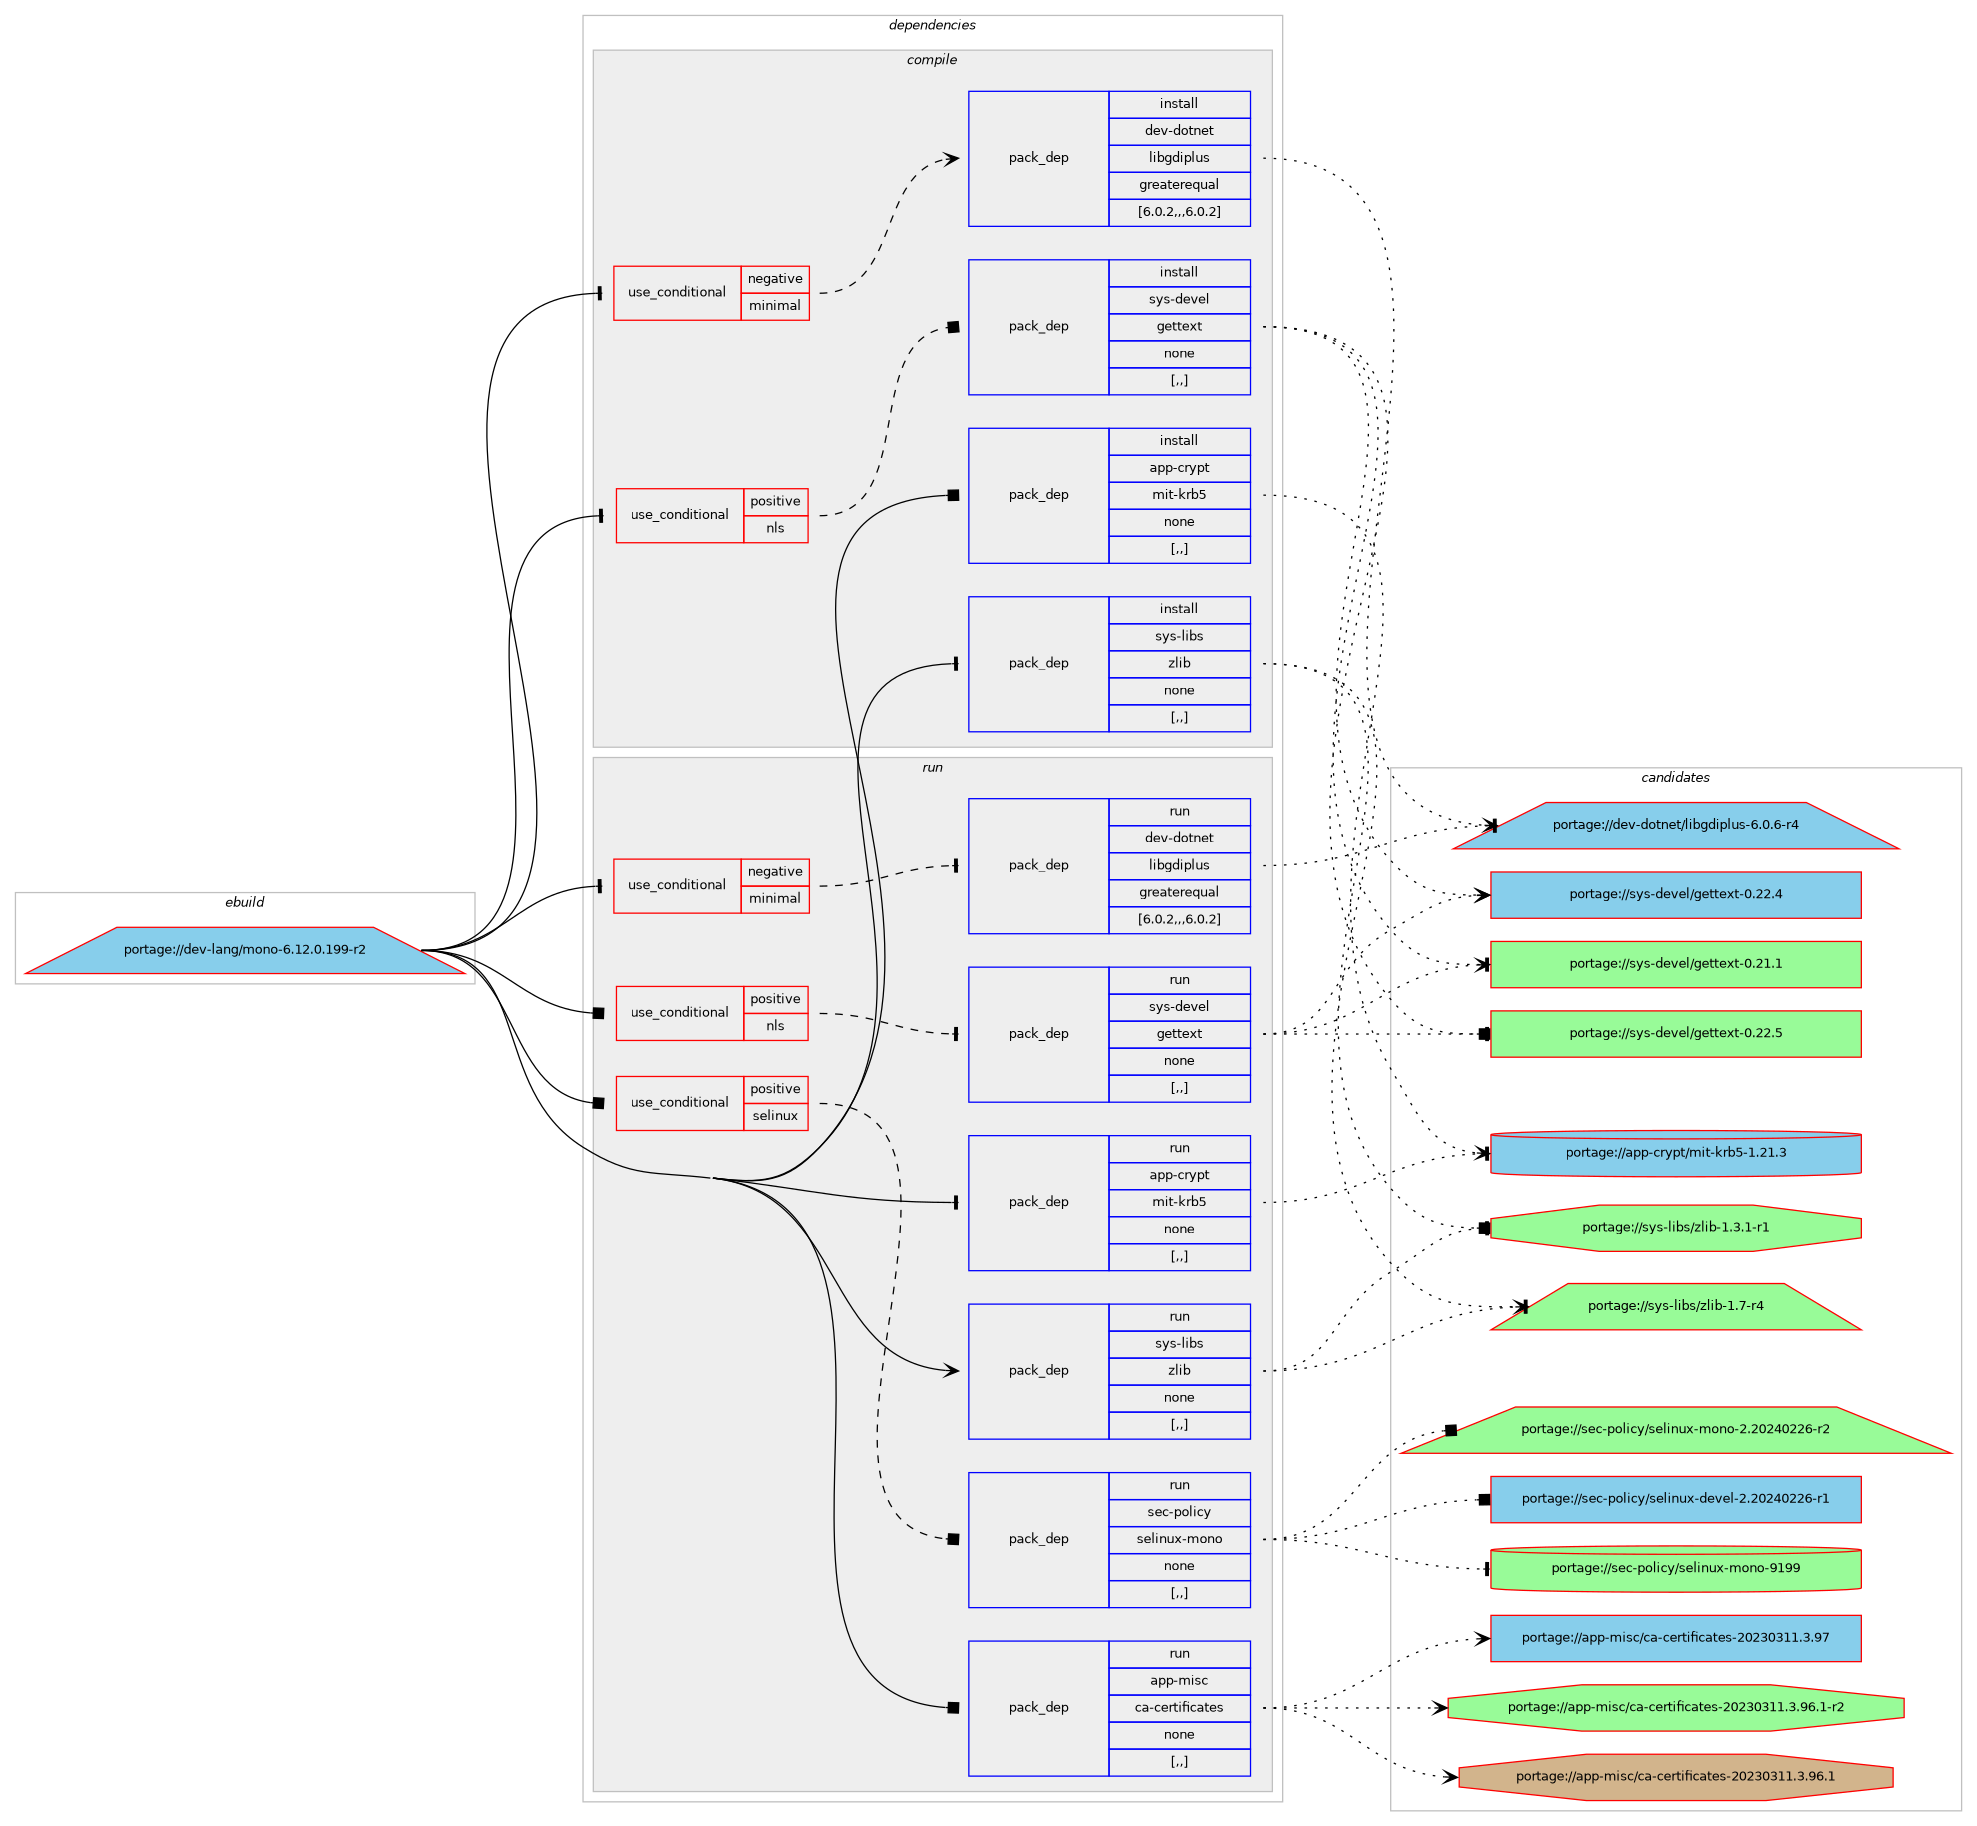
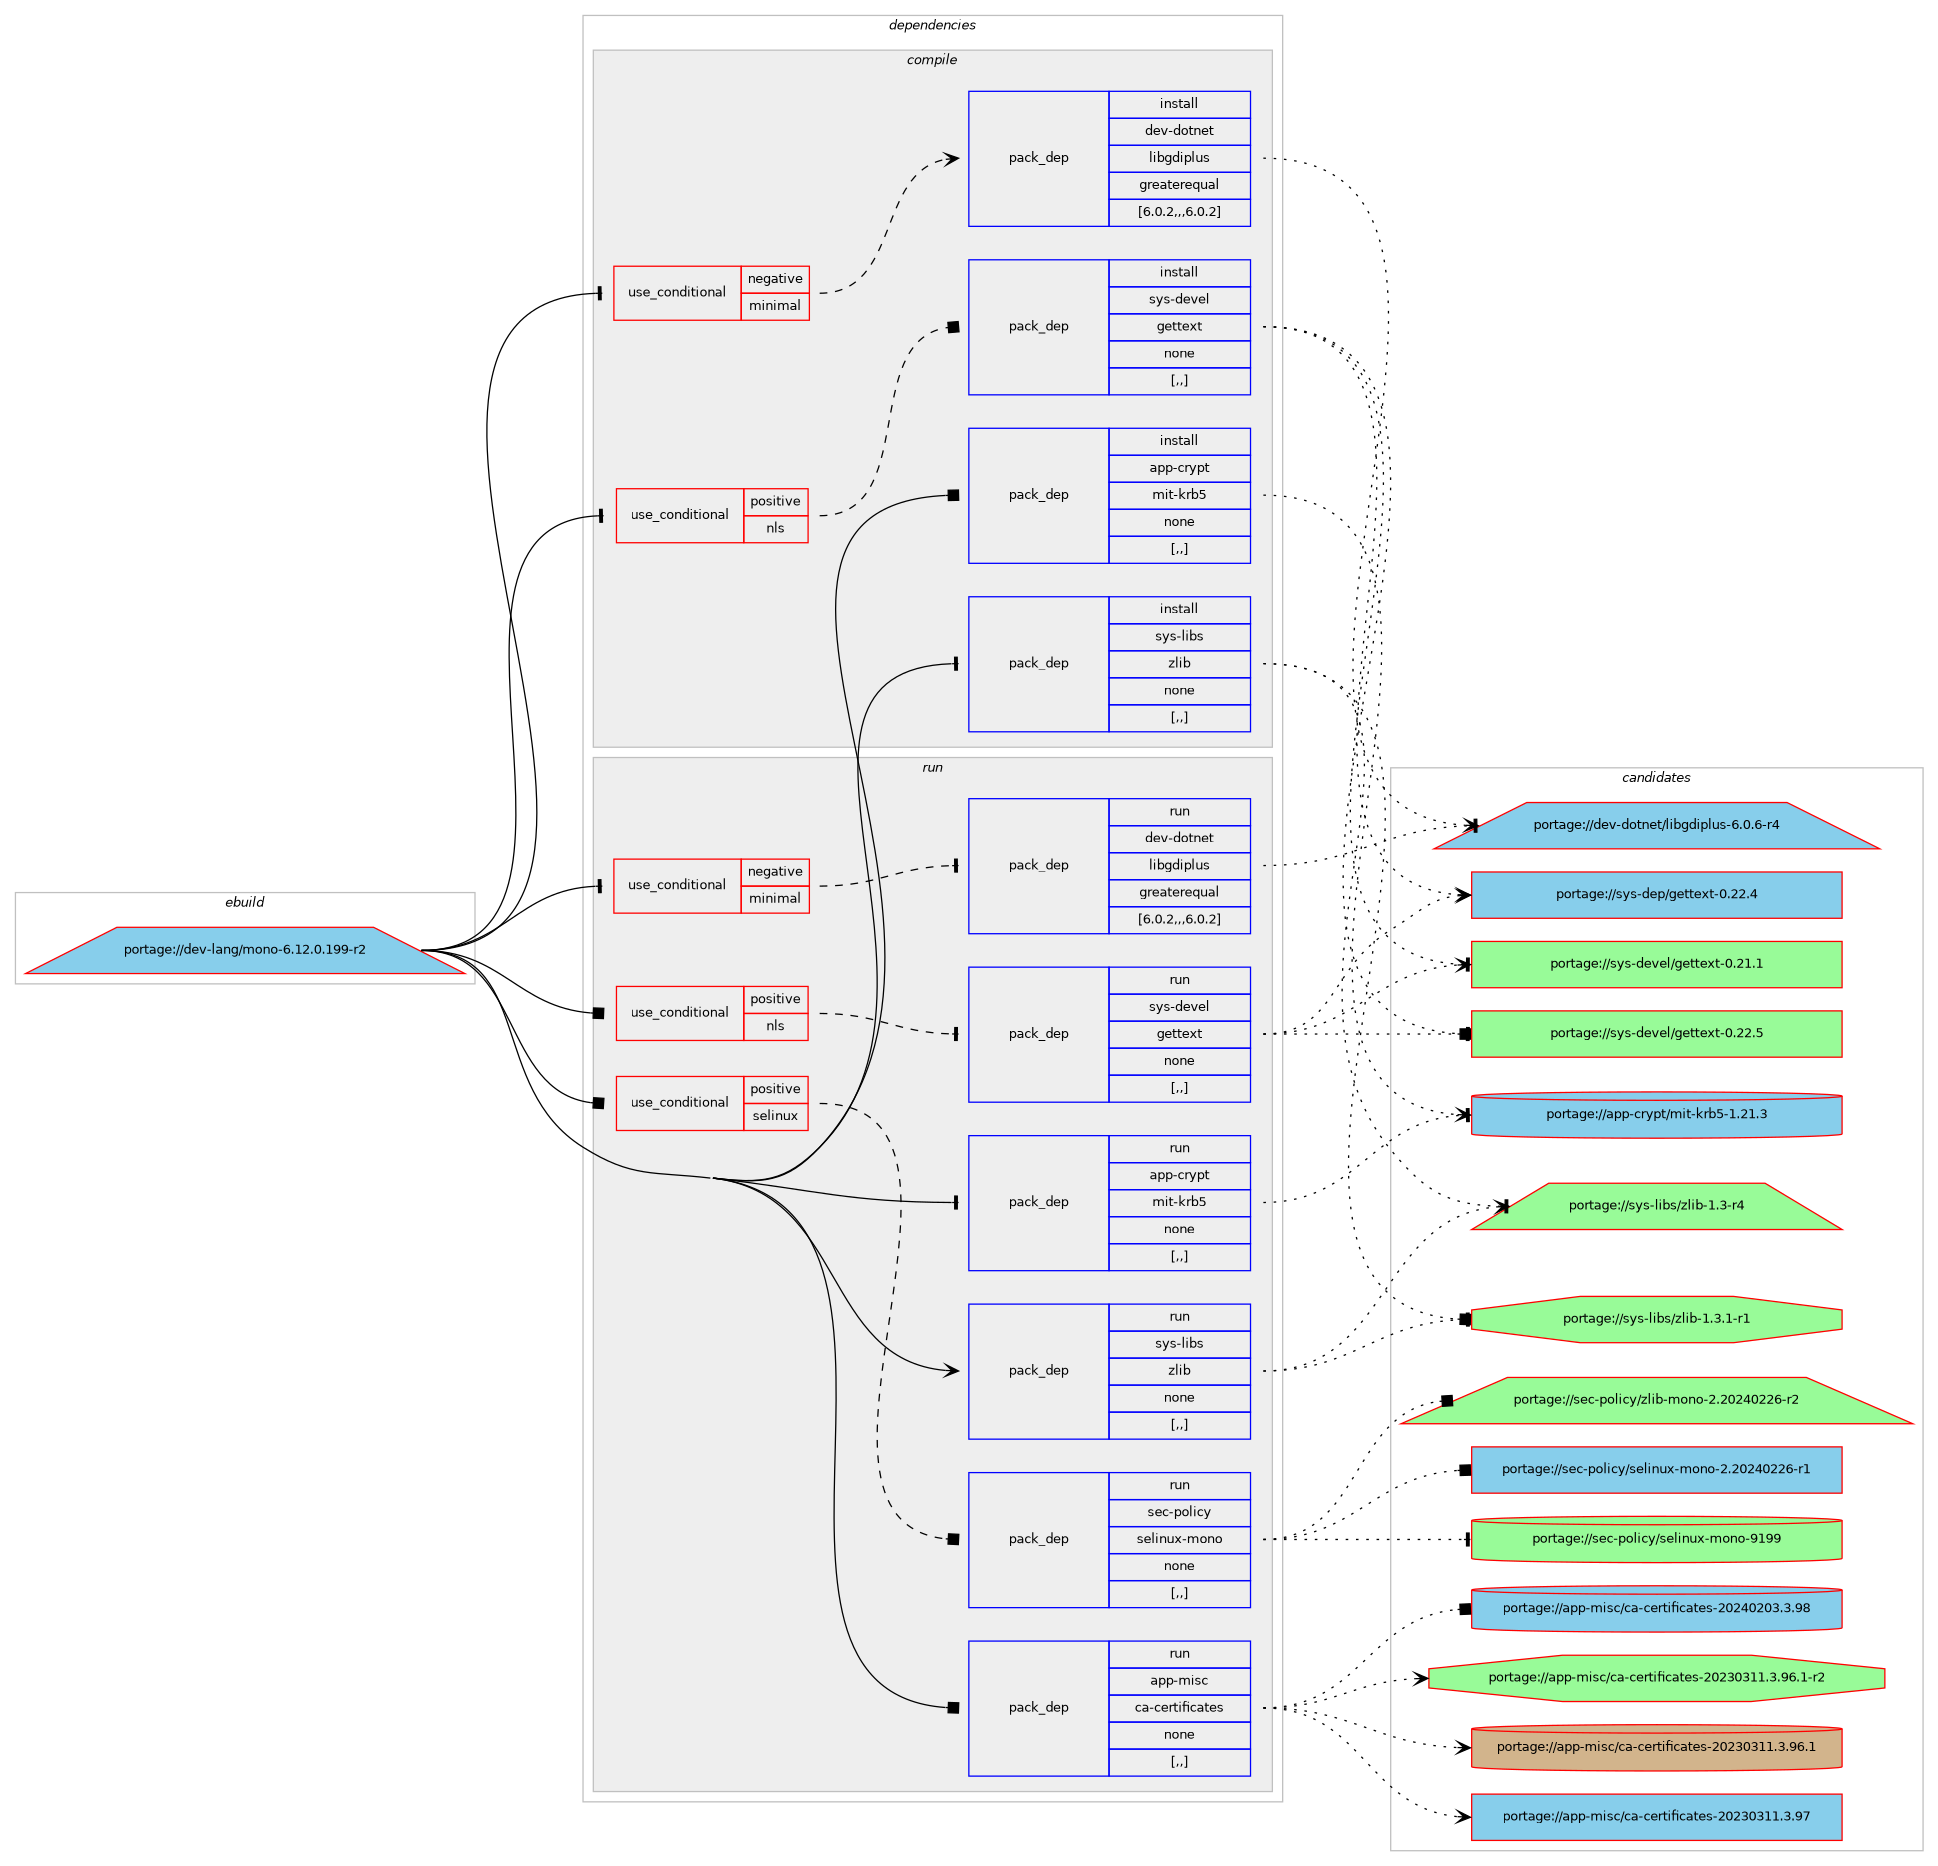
node "portage://sys-devel/gettext-0.22.4": label "portage://sys-devel/gettext-0.22.4" -> "portage://sys-dep/gettext-0.22.4"
node "portage://sys-libs/zlib-1.7-r4": label "portage://sys-libs/zlib-1.7-r4" -> "portage://sys-libs/zlib-1.3-r4"
node "portage://sec-policy/selinux-mono-2.20240226-r2": label "portage://sec-policy/selinux-mono-2.20240226-r2" -> "portage://sec-policy/zlib-mono-2.20240226-r2"
node "portage://sec-policy/selinux-devel-2.20240226-r1": label "portage://sec-policy/selinux-devel-2.20240226-r1" -> "portage://sec-policy/selinux-mono-2.20240226-r1"
node "portage://app-misc/ca-certificates-20240203.3.98": added
node "portage://app-misc/ca-certificates-20230311.3.96.1": shape octagon -> cylinder
